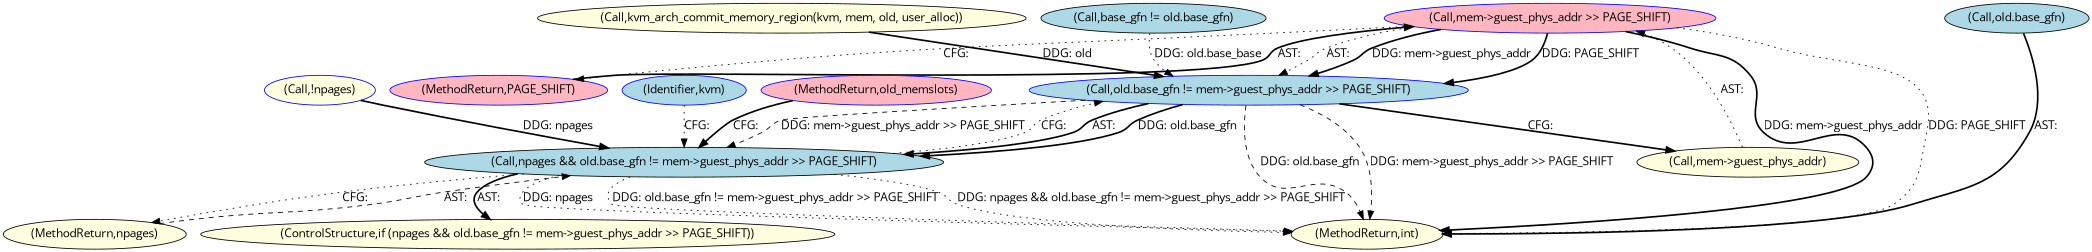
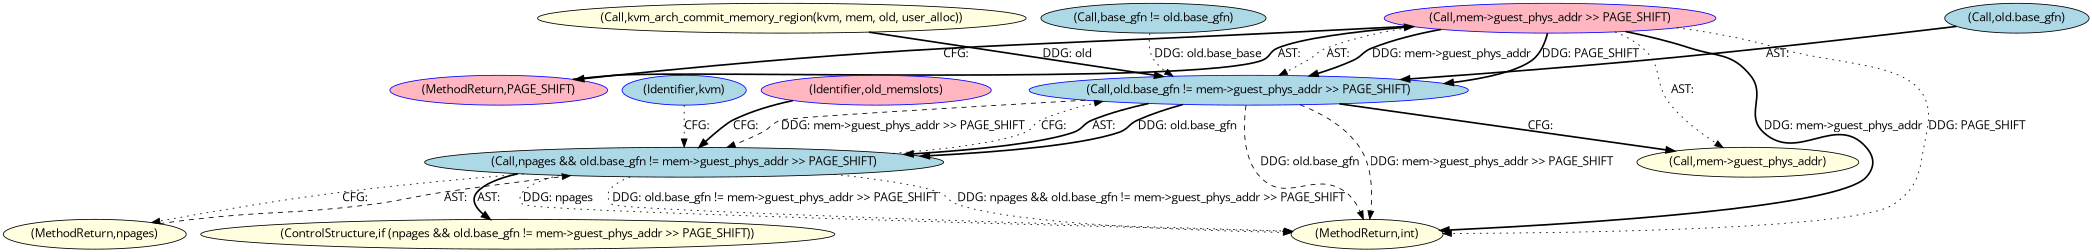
edge "(Call,mem->guest_phys_addr >> PAGE_SHIFT)" -> "(MethodReturn,PAGE_SHIFT)": style dotted -> bold
edge "(Call,mem->guest_phys_addr)" -> "(Call,mem->guest_phys_addr >> PAGE_SHIFT)": reversed
node "(Call,!npages)": removed
node "(MethodReturn,old_memslots)": label "(MethodReturn,old_memslots)" -> "(Identifier,old_memslots)"
edge "(Call,old.base_gfn)" -> "(MethodReturn,int)": now "(Call,old.base_gfn)" -> "(Call,old.base_gfn != mem->guest_phys_addr >> PAGE_SHIFT)"
